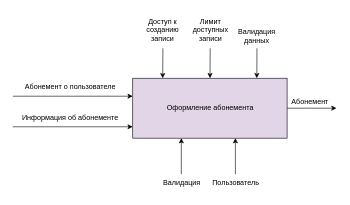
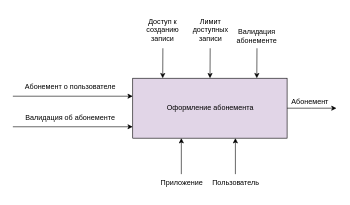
node "Валидация данных": label "Валидация данных" -> "Валидация абонементе"
node "Информация об абонементе": label "Информация об абонементе" -> "Валидация об абонементе"
node "Валидация": label "Валидация" -> "Приложение"
